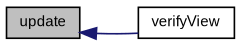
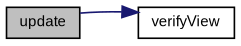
edge "verifyView" -> "update": reversed
